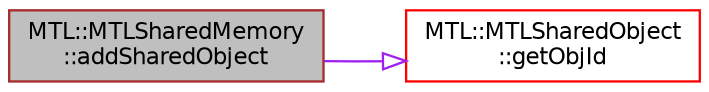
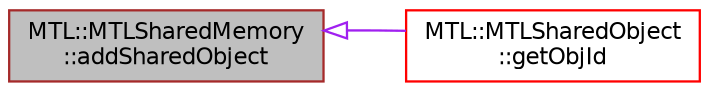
edge "MTL::MTLSharedMemory ::addSharedObject" -> "MTL::MTLSharedObject ::getObjId": reversed
